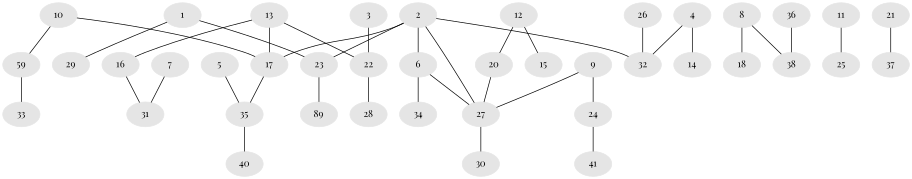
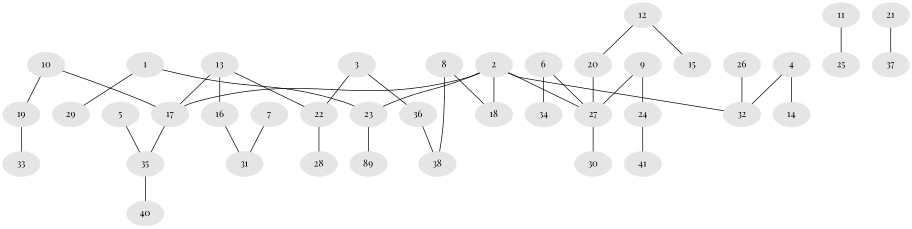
edge "2" -- "6": now "2" -- "18"
node "59": label "59" -> "19"
edge "3" -- "36": added
